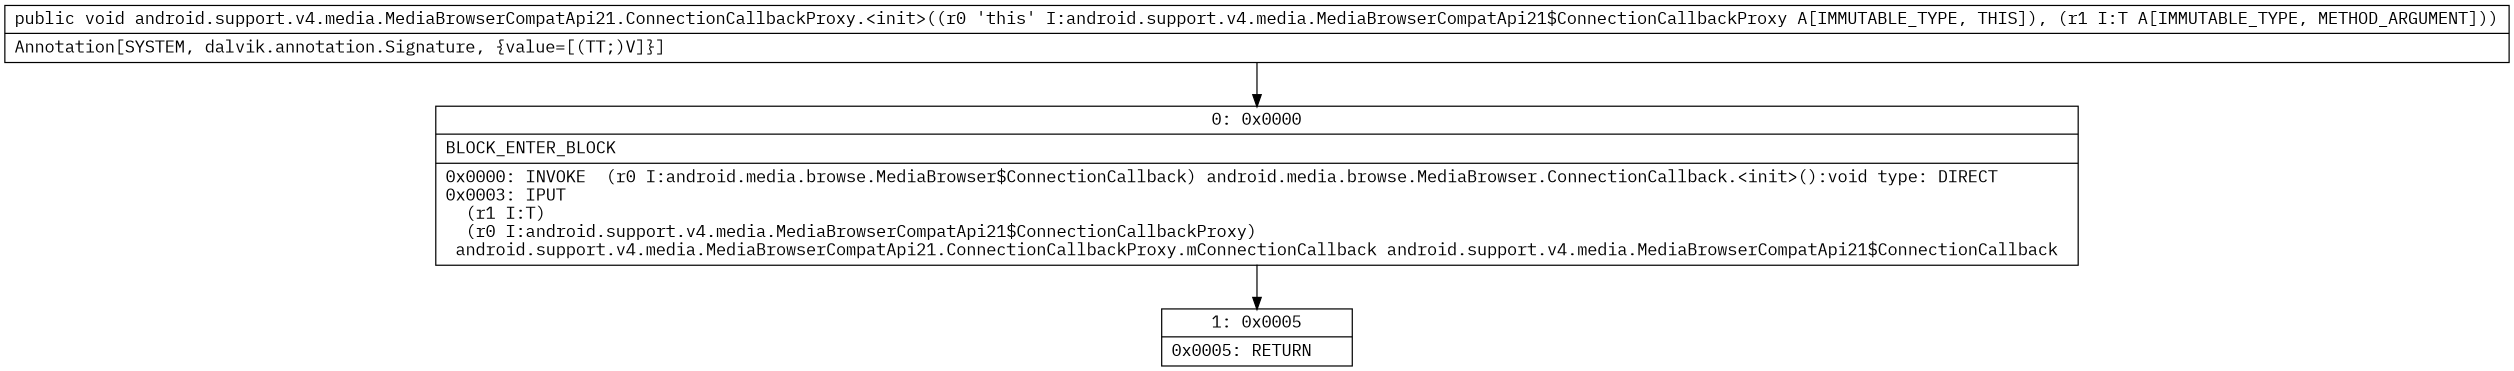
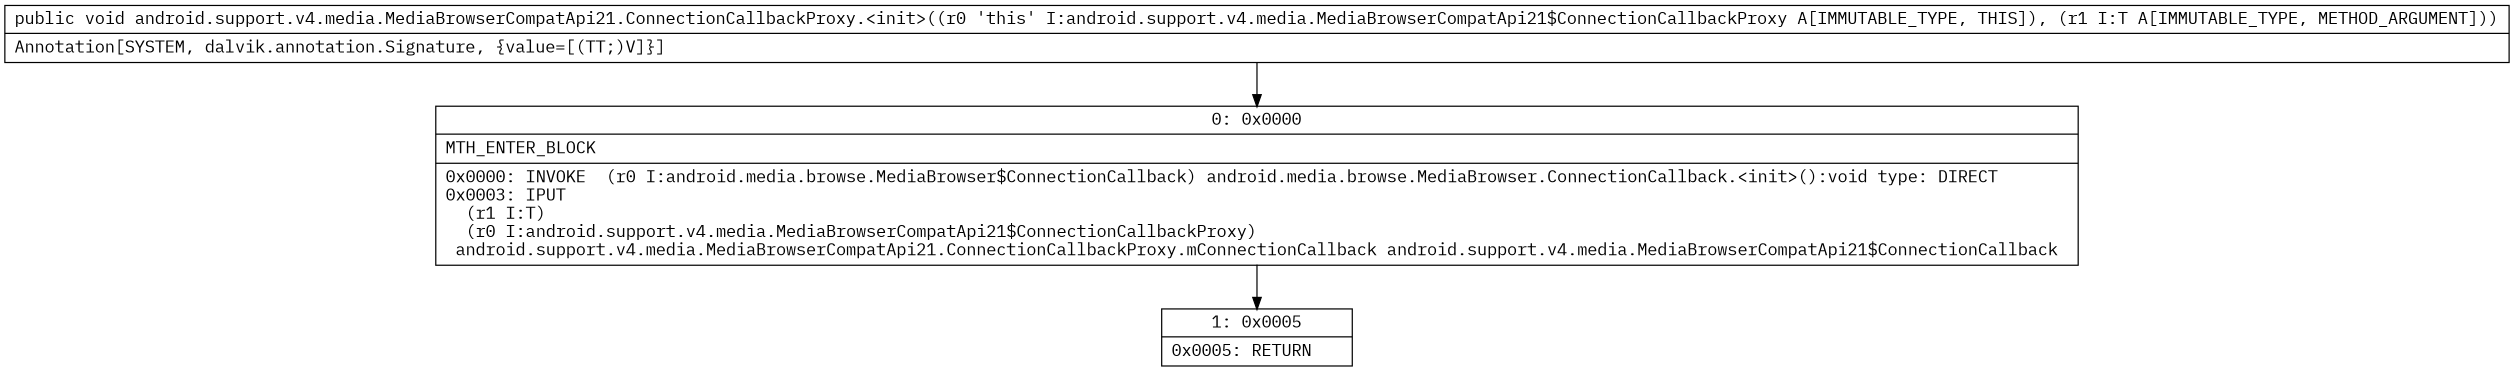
node "0: 0x0000": text "BLOCK_ENTER_BLOCK" -> "MTH_ENTER_BLOCK"
